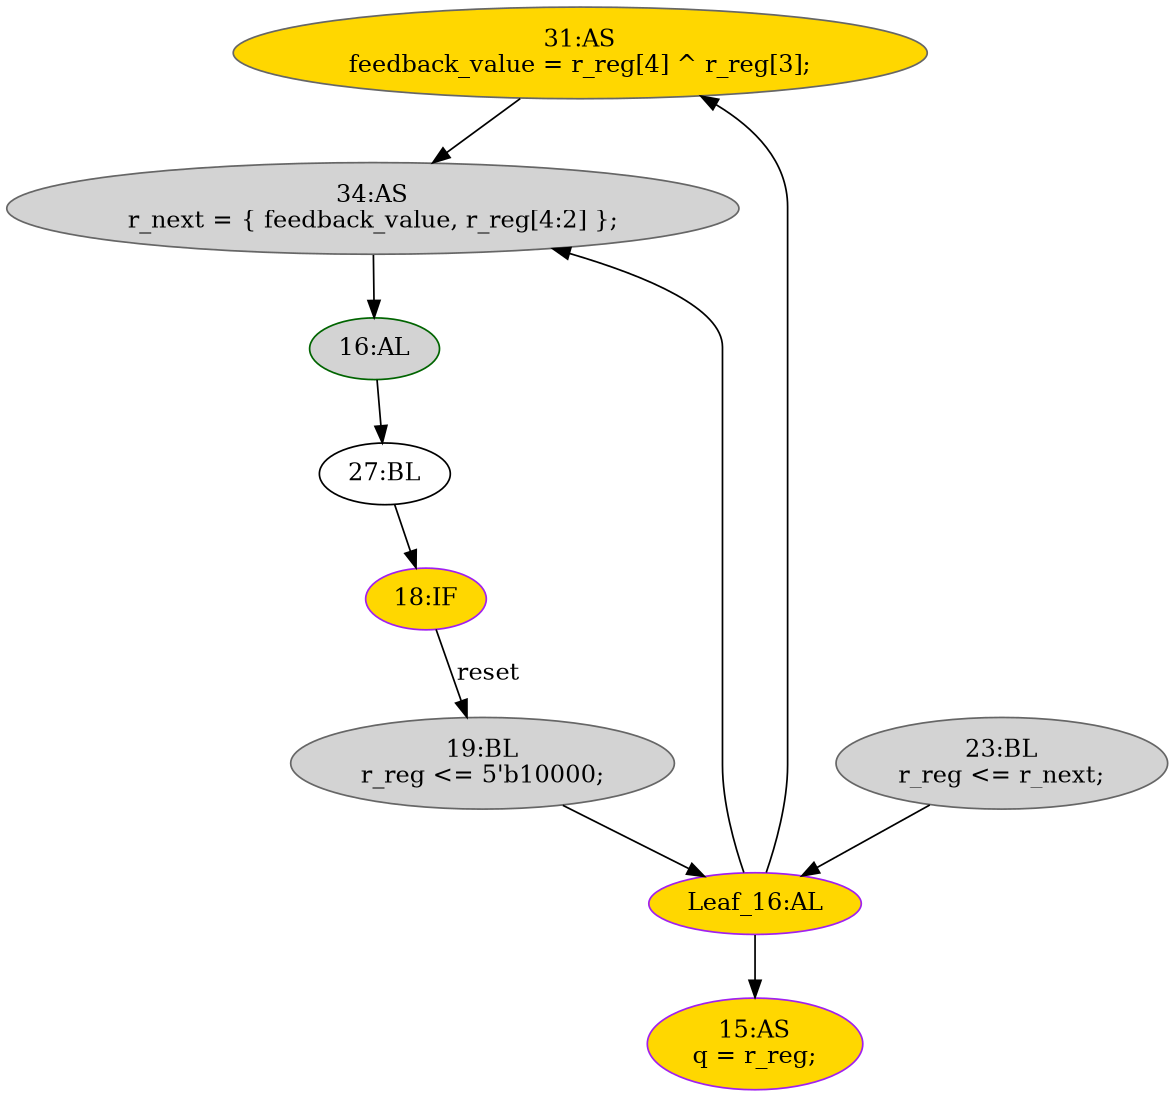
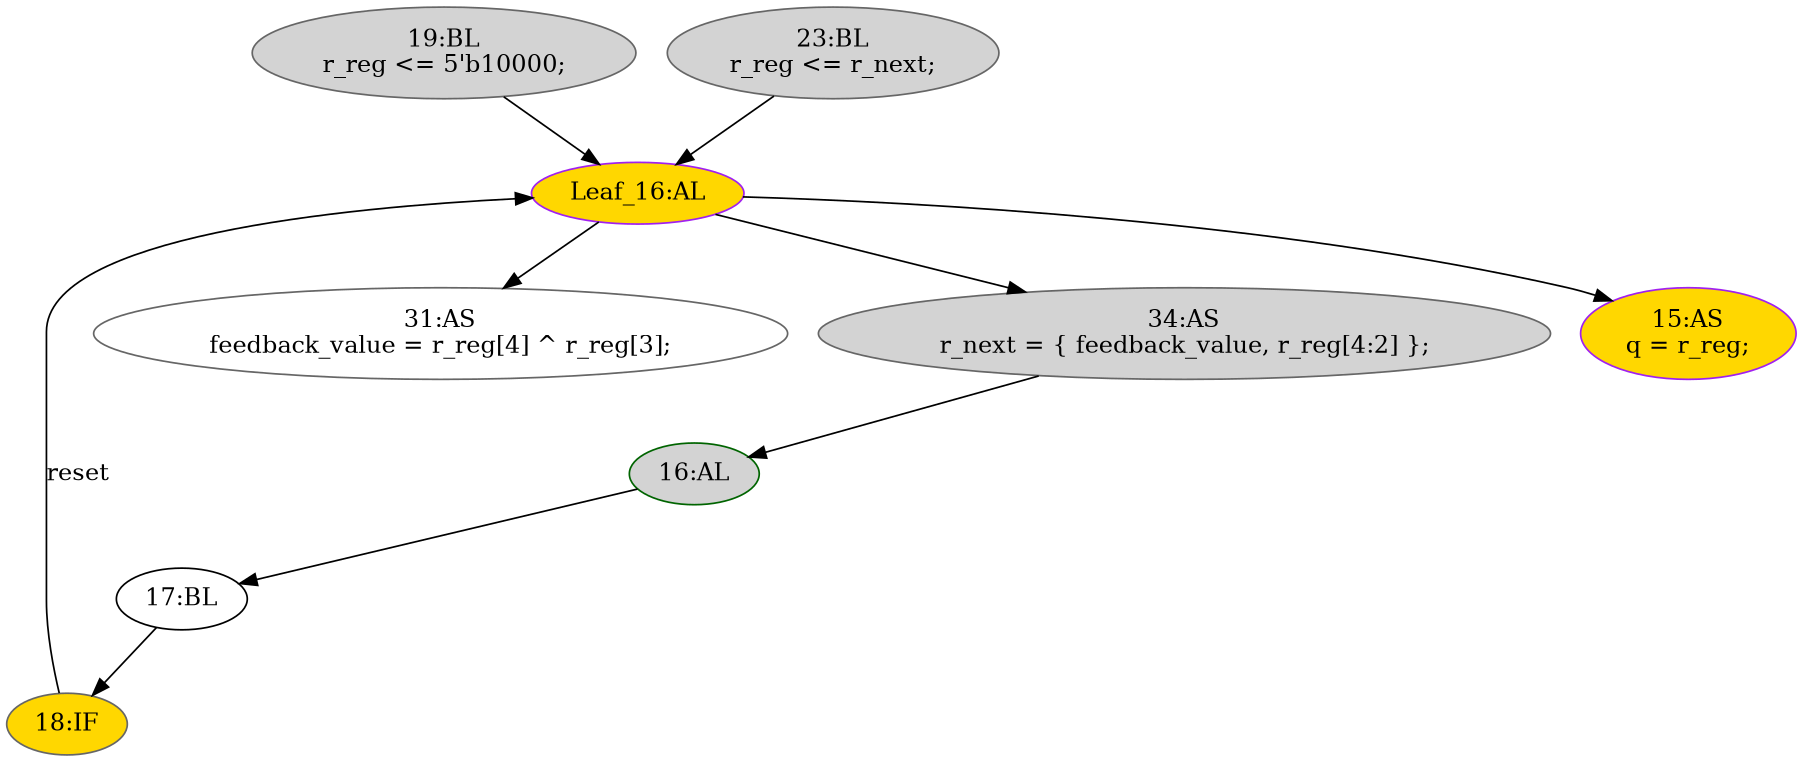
node "31:AS feedback_value = r_reg[4] ^ r_reg[3];": fillcolor gold -> white
edge "31:AS feedback_value = r_reg[4] ^ r_reg[3];" -> "34:AS r_next = { feedback_value, r_reg[4:2] };": removed
node "27:BL": label "27:BL" -> "17:BL"
node "18:IF": color purple -> gray40
edge "18:IF" -> "19:BL r_reg <= 5'b10000;": now "18:IF" -> "Leaf_16:AL"
